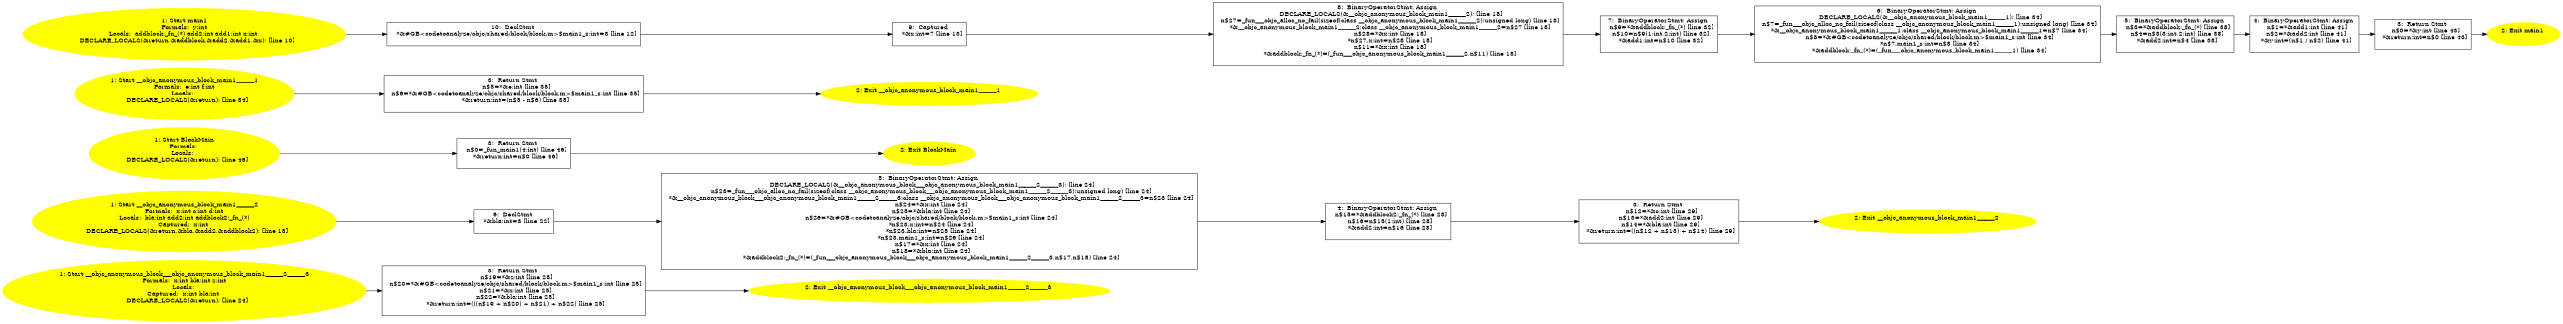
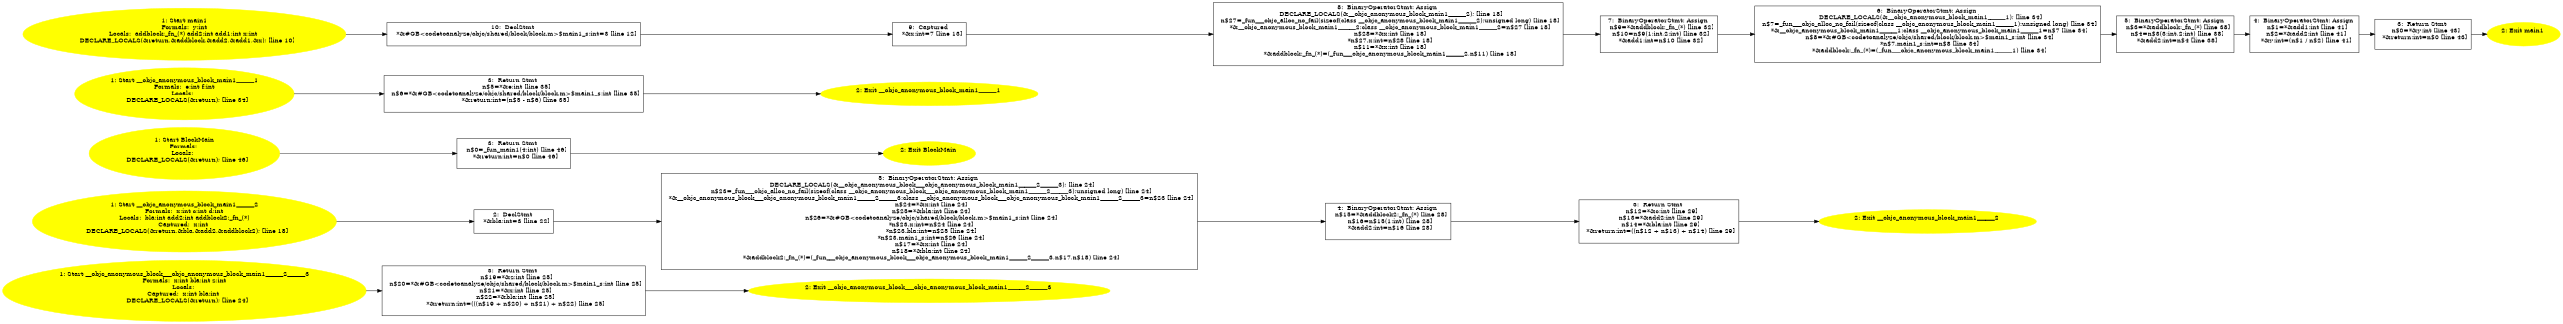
node "6:  DeclStmt *&bla:int=3 [line 22]": label "6:  DeclStmt *&bla:int=3 [line 22]" -> "2:  DeclStmt *&bla:int=3 [line 22]"
